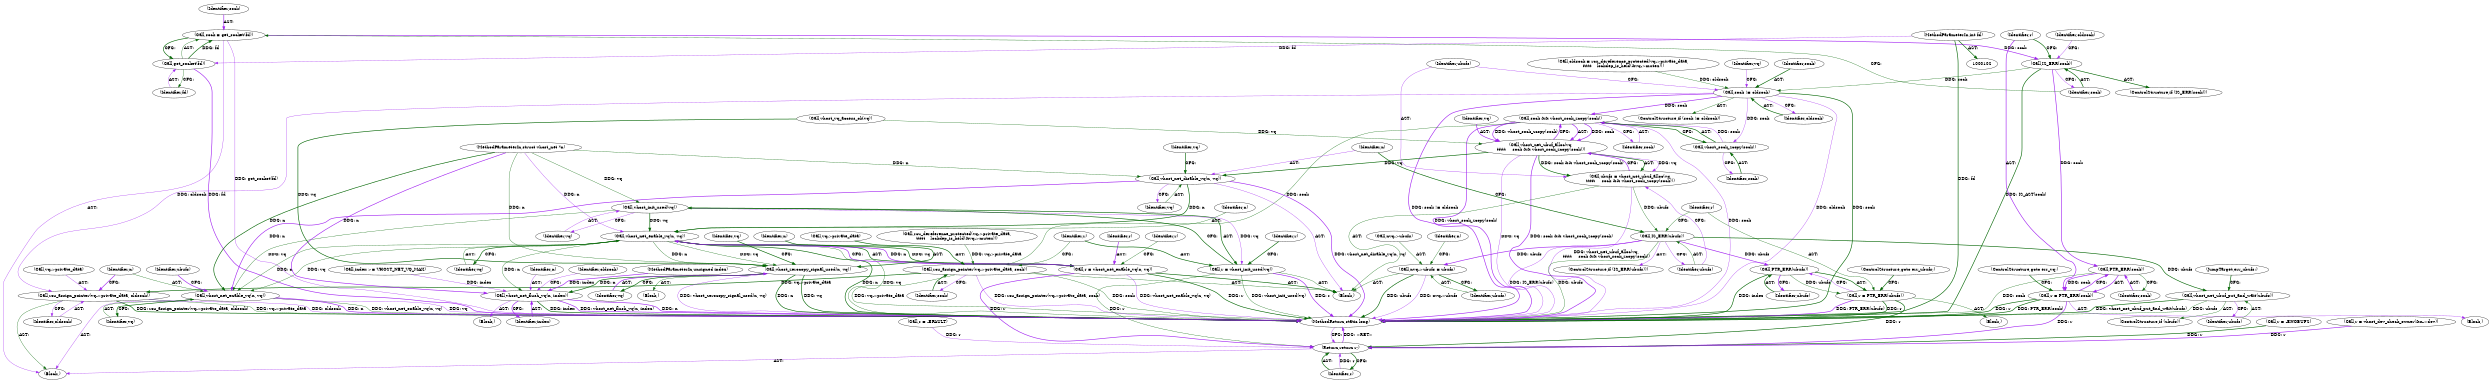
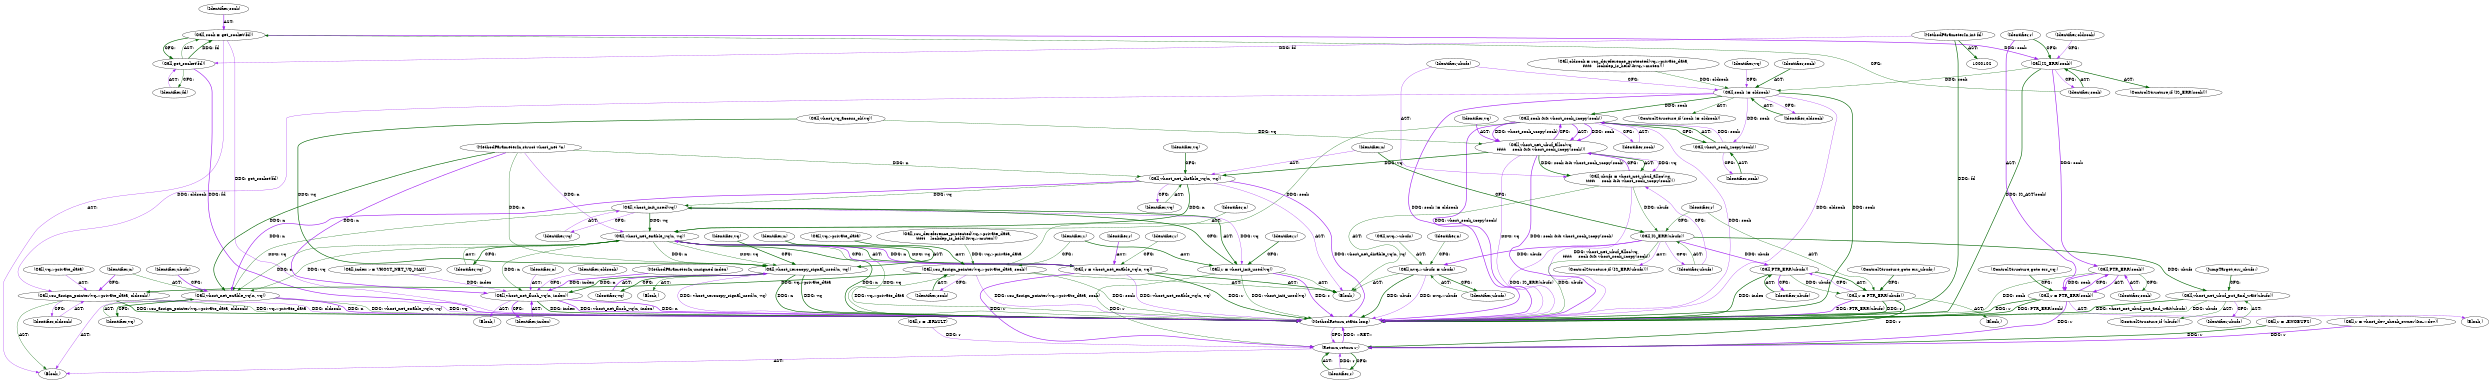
edge "(Call,sock != oldsock)" -> "(Call,sock && vhost_sock_zcopy(sock))": color purple -> darkgreen
edge "(MethodParameterIn,struct vhost_net *n)" -> "(Call,vhost_init_used(vq))": now "(Call,vhost_net_disable_vq(n, vq))" -> "(Call,vhost_init_used(vq))"
